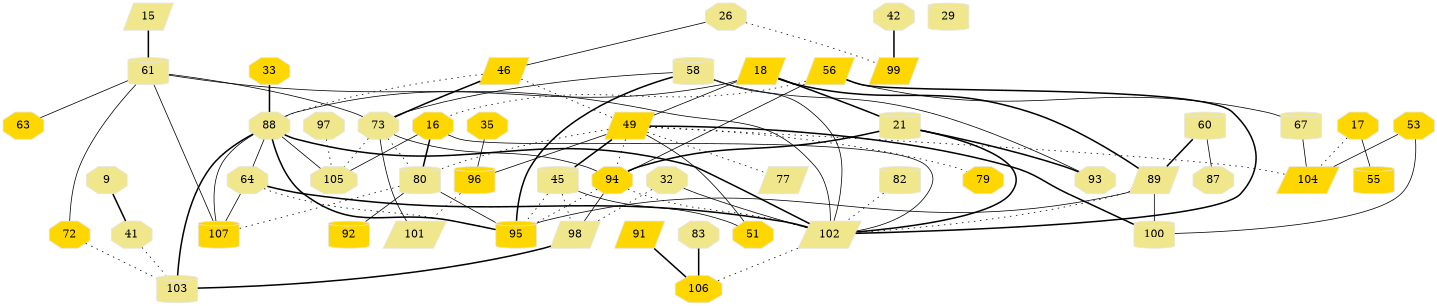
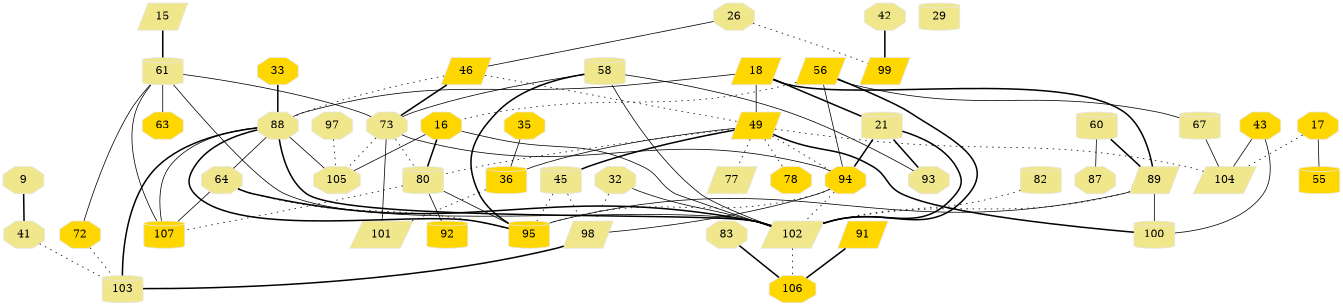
node "53": label "53" -> "43"
node "96": label "96" -> "36"
node "79": label "79" -> "78"
node "104": fillcolor gold -> khaki
node "51": removed
